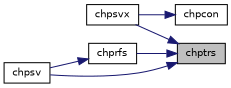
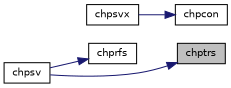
edge "chpsvx" -> "chptrs": removed
edge "chprfs" -> "chptrs": removed
